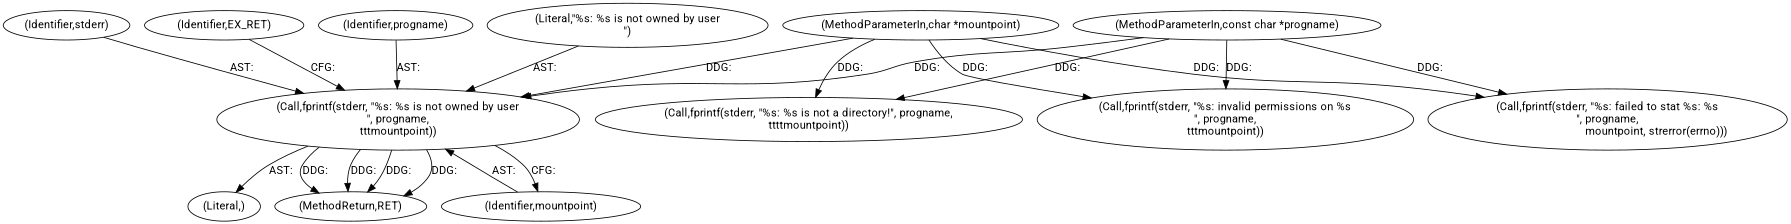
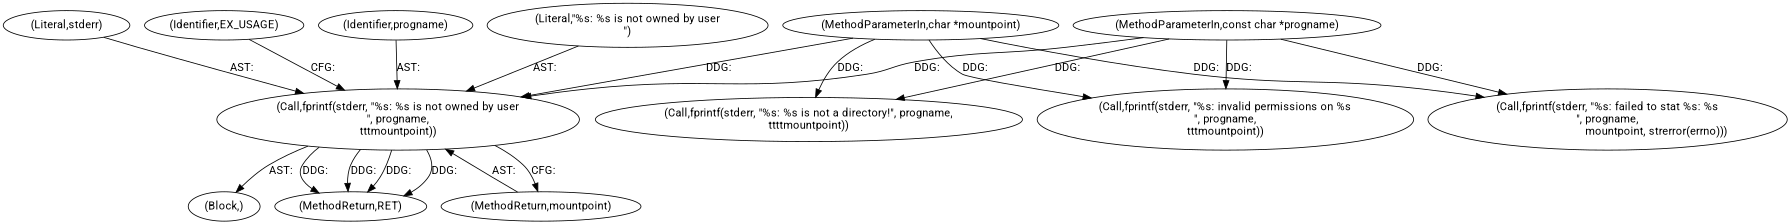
node "(Identifier,stderr)": label "(Identifier,stderr)" -> "(Literal,stderr)"
node "(Identifier,EX_RET)": label "(Identifier,EX_RET)" -> "(Identifier,EX_USAGE)"
node "(Literal,)": label "(Literal,)" -> "(Block,)"
node "(Identifier,mountpoint)": label "(Identifier,mountpoint)" -> "(MethodReturn,mountpoint)"
